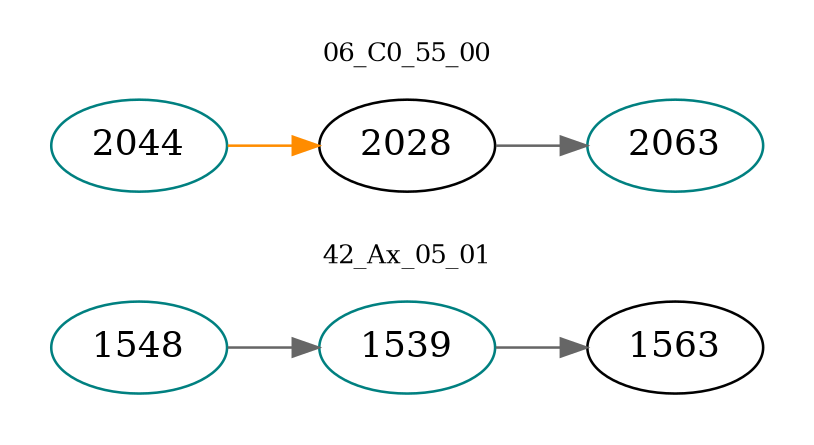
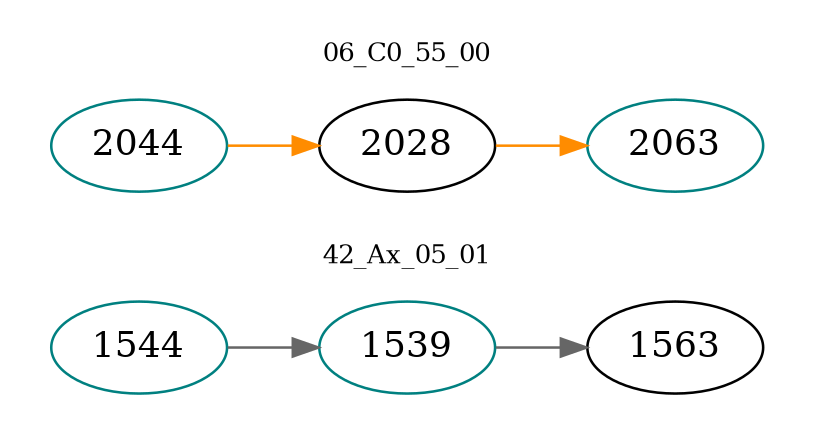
edge "2028" -> "2063": color gray40 -> darkorange
node "1548": label "1548" -> "1544"
